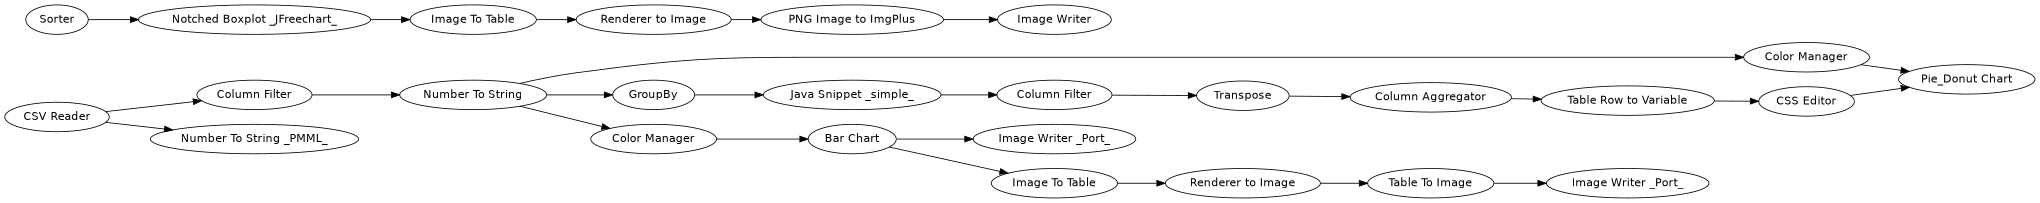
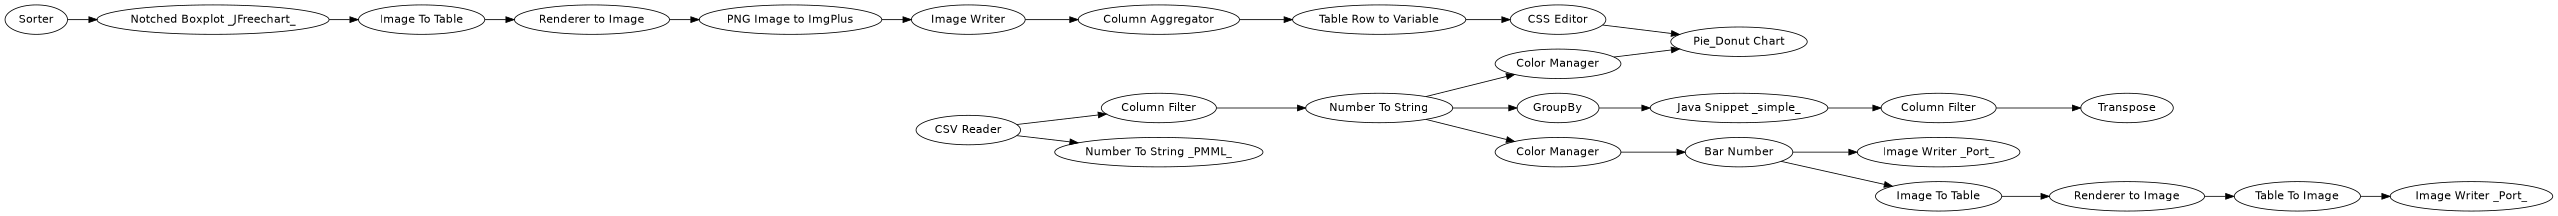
edge "Transpose" -> "Column Aggregator": now "Image Writer" -> "Column Aggregator"
node "Bar Chart": label "Bar Chart" -> "Bar Number"
